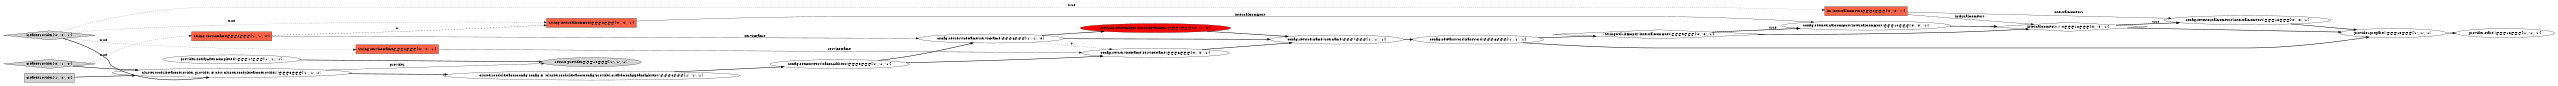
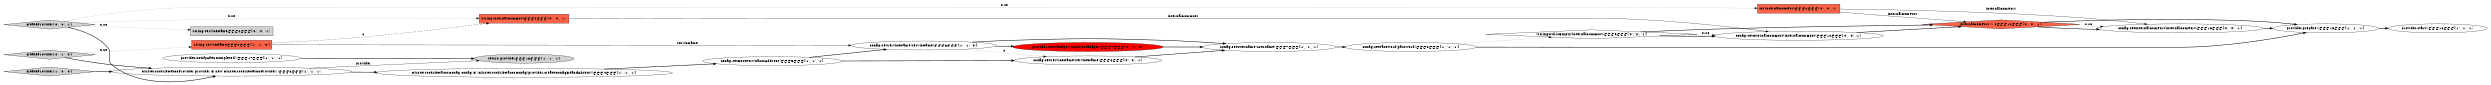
node "internalComPort > 0@@@12@@@['0', '0', '1']": fillcolor white -> tomato
edge "config.setPassword(password)@@@8@@@['1', '1', '1']" -> "!StringUtil.isEmpty(internalComHost)@@@9@@@['0', '0', '1']": style bold -> dotted
node "String serviceName@@@2@@@['0', '0', '1']": fillcolor tomato -> lightgray
edge "String serviceName@@@2@@@['0', '0', '1']" -> "config.setServiceName(serviceName)@@@6@@@['0', '0', '1']": removed, label "serviceName"
node "createProvider['1', '0', '0']": shape box -> diamond
